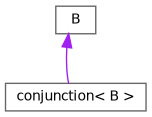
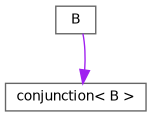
edge "conjunction< B >" -> "B": reversed
